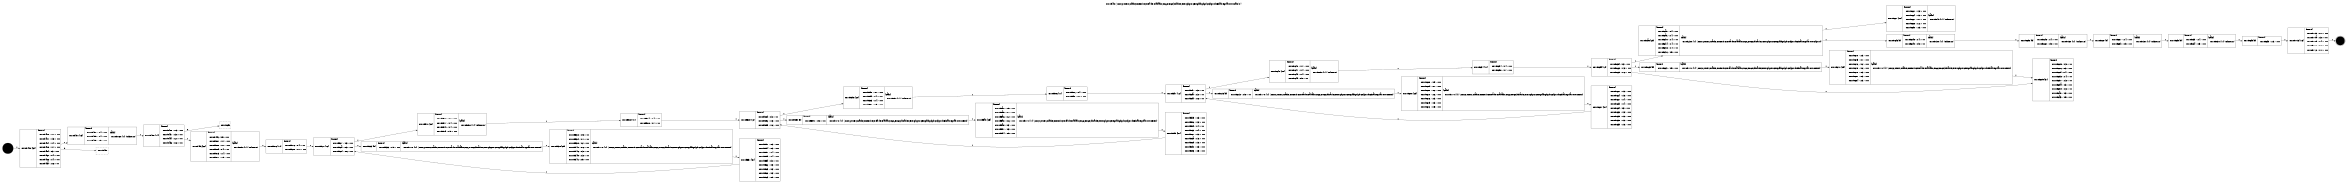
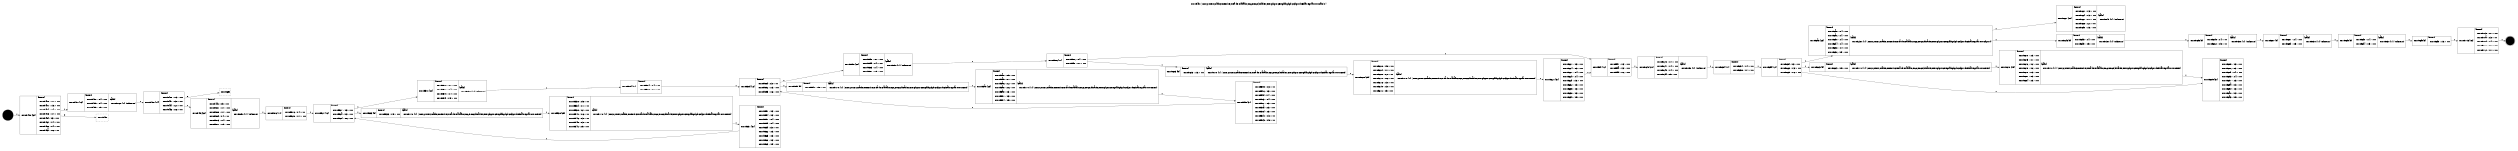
edge "0x1095f7 [12]" -> "0x109603 [5]": now "0x1095ec [11]" -> "0x109603 [5]"
